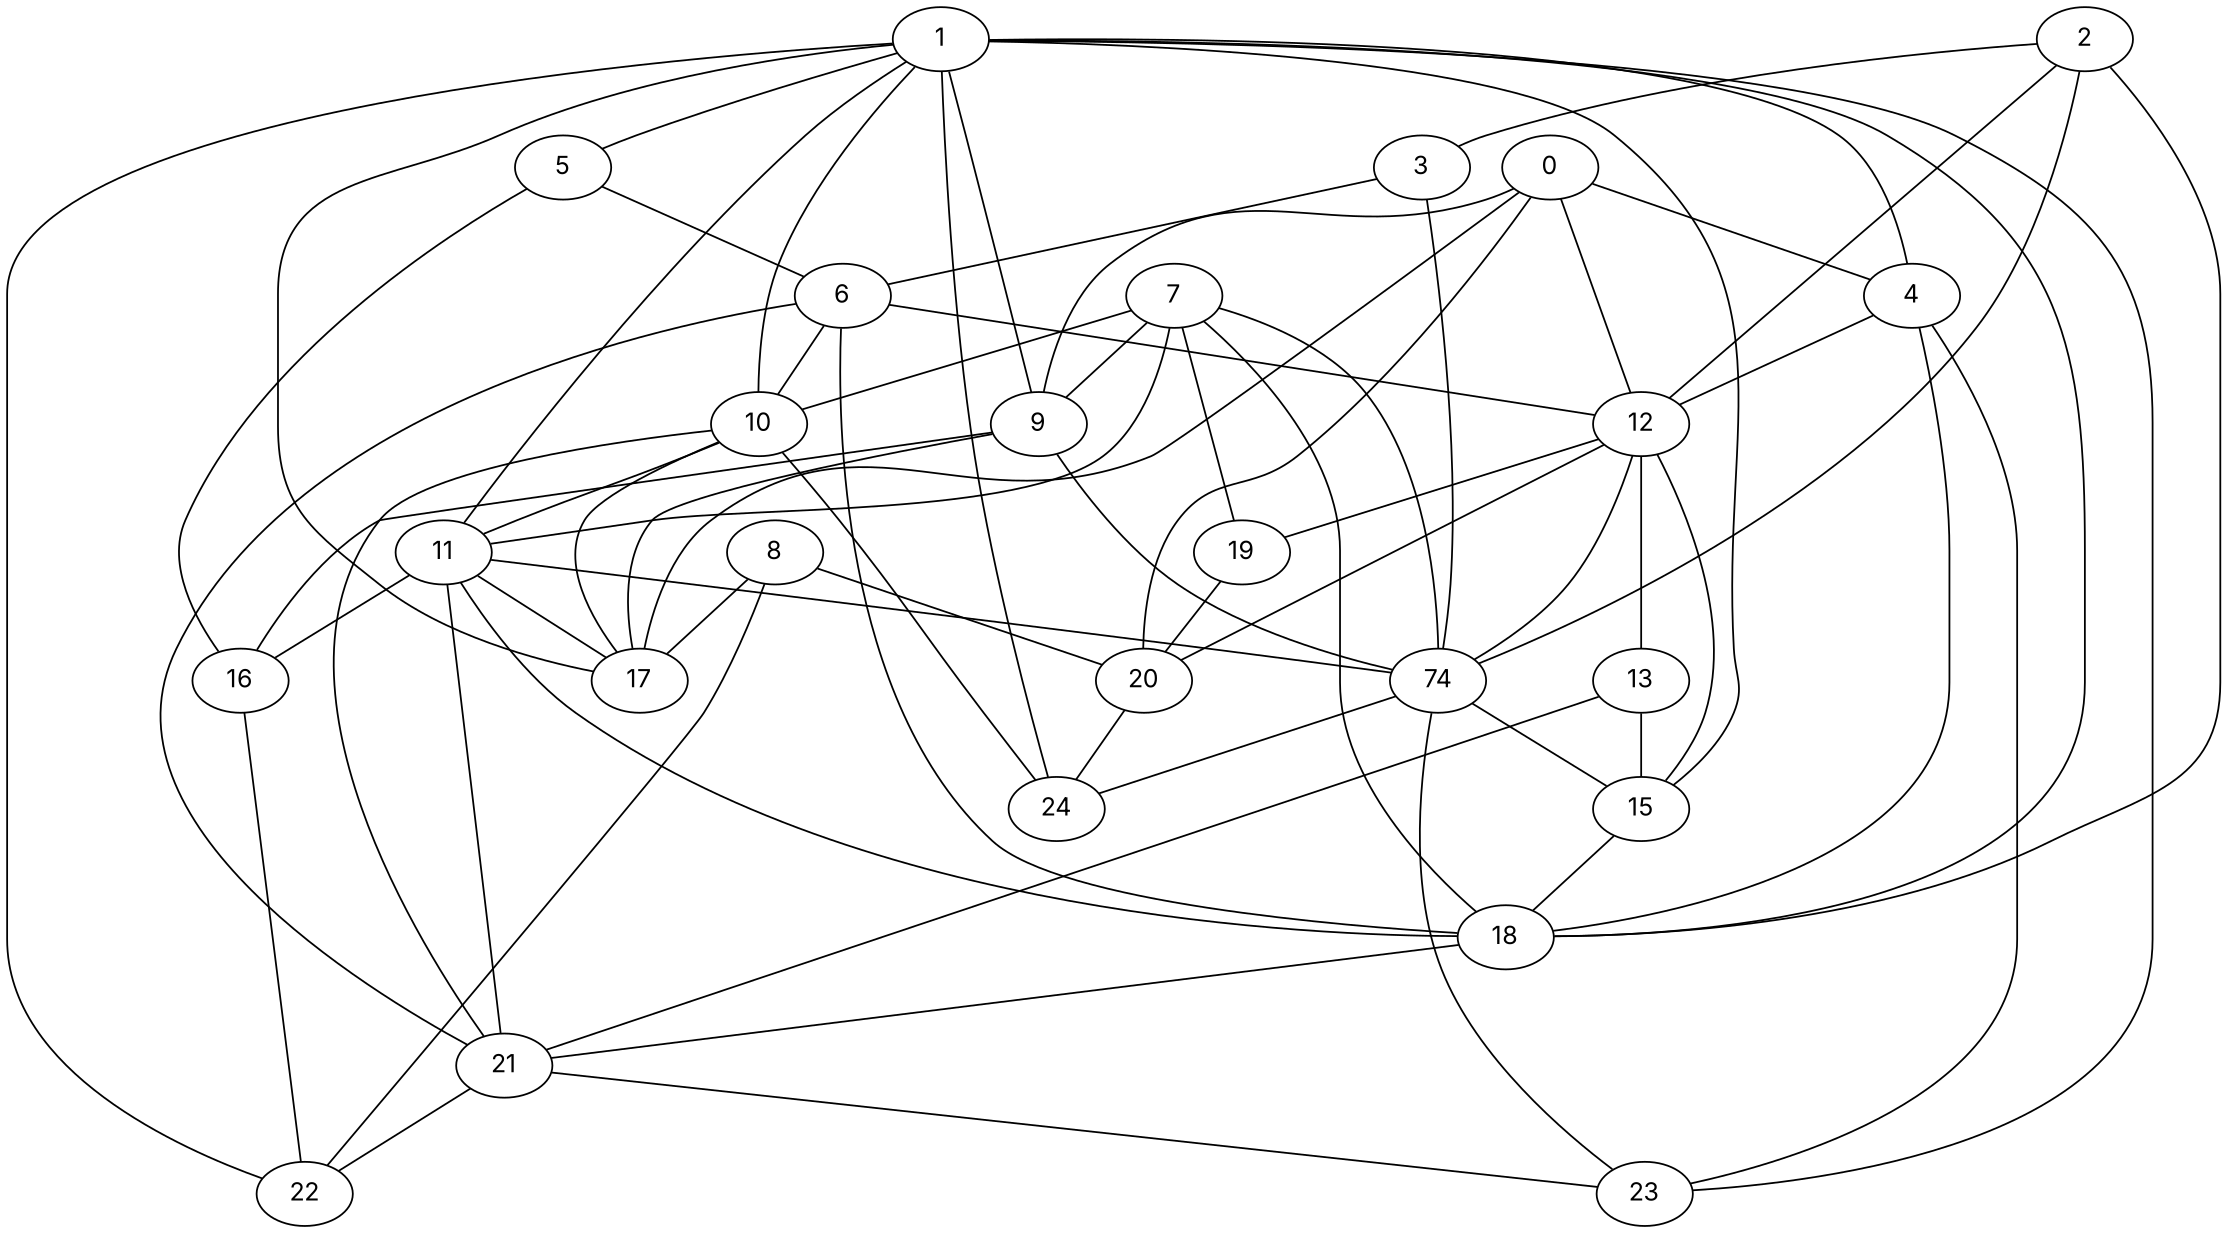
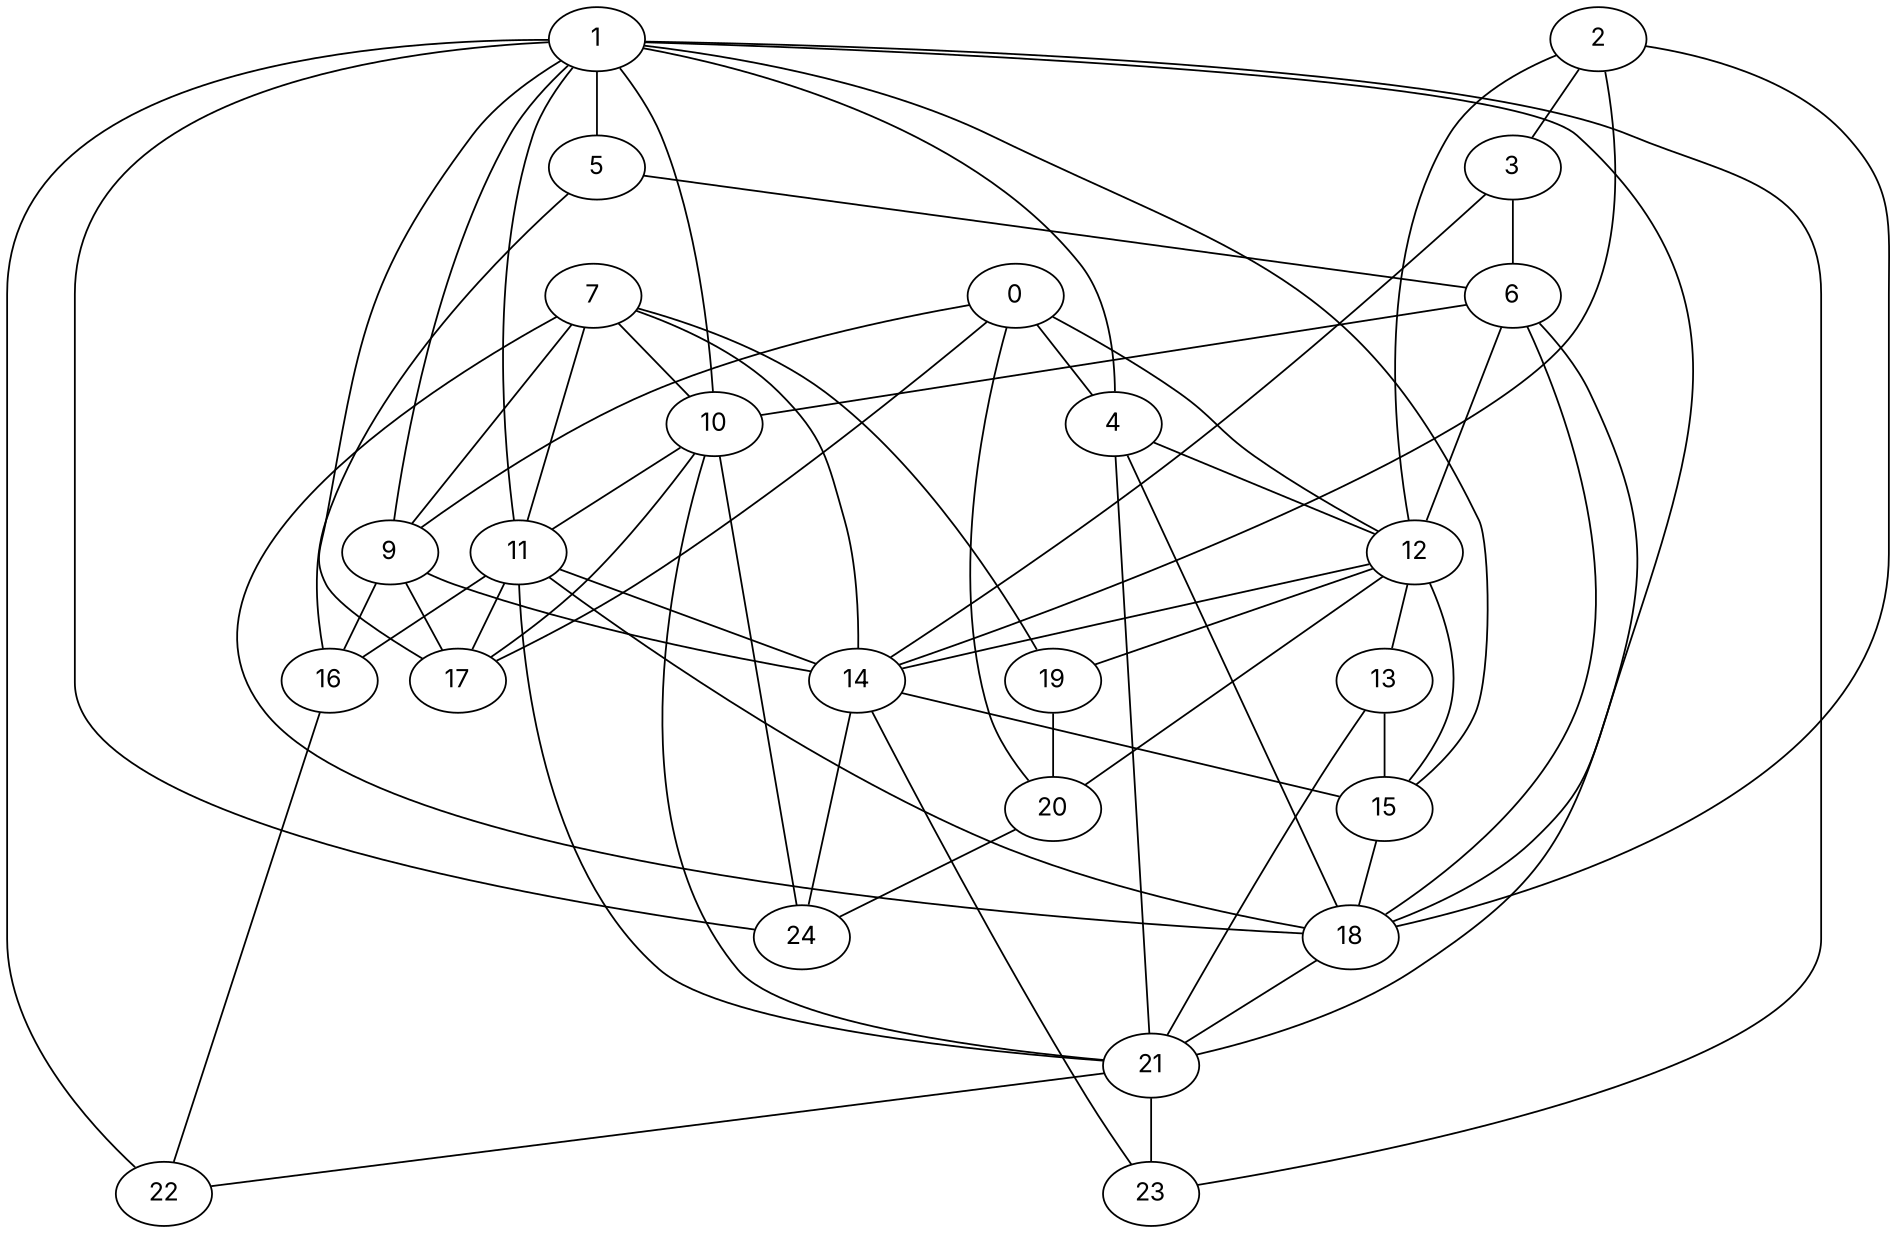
node "8": removed
node "74": label "74" -> "14"
edge "4" -- "23": now "4" -- "21"
